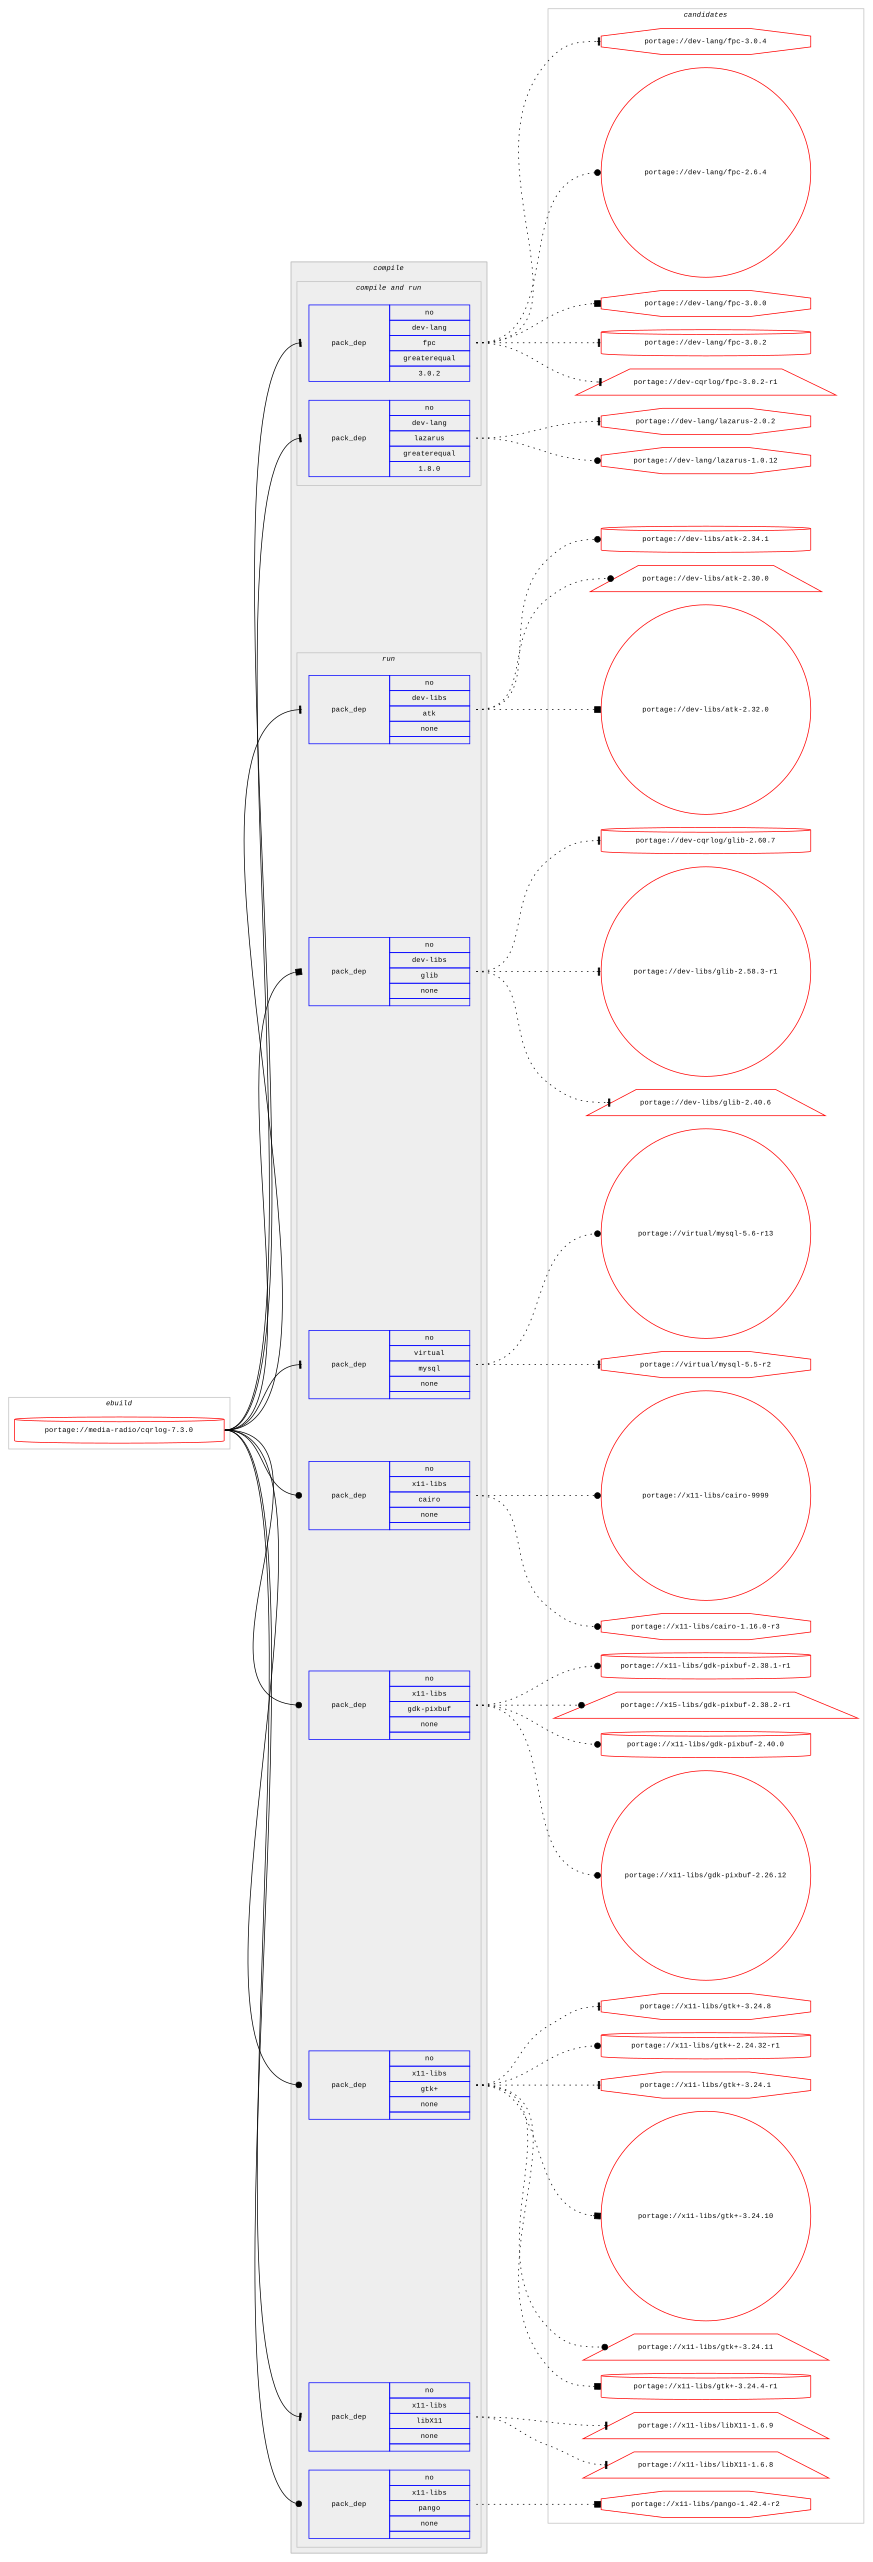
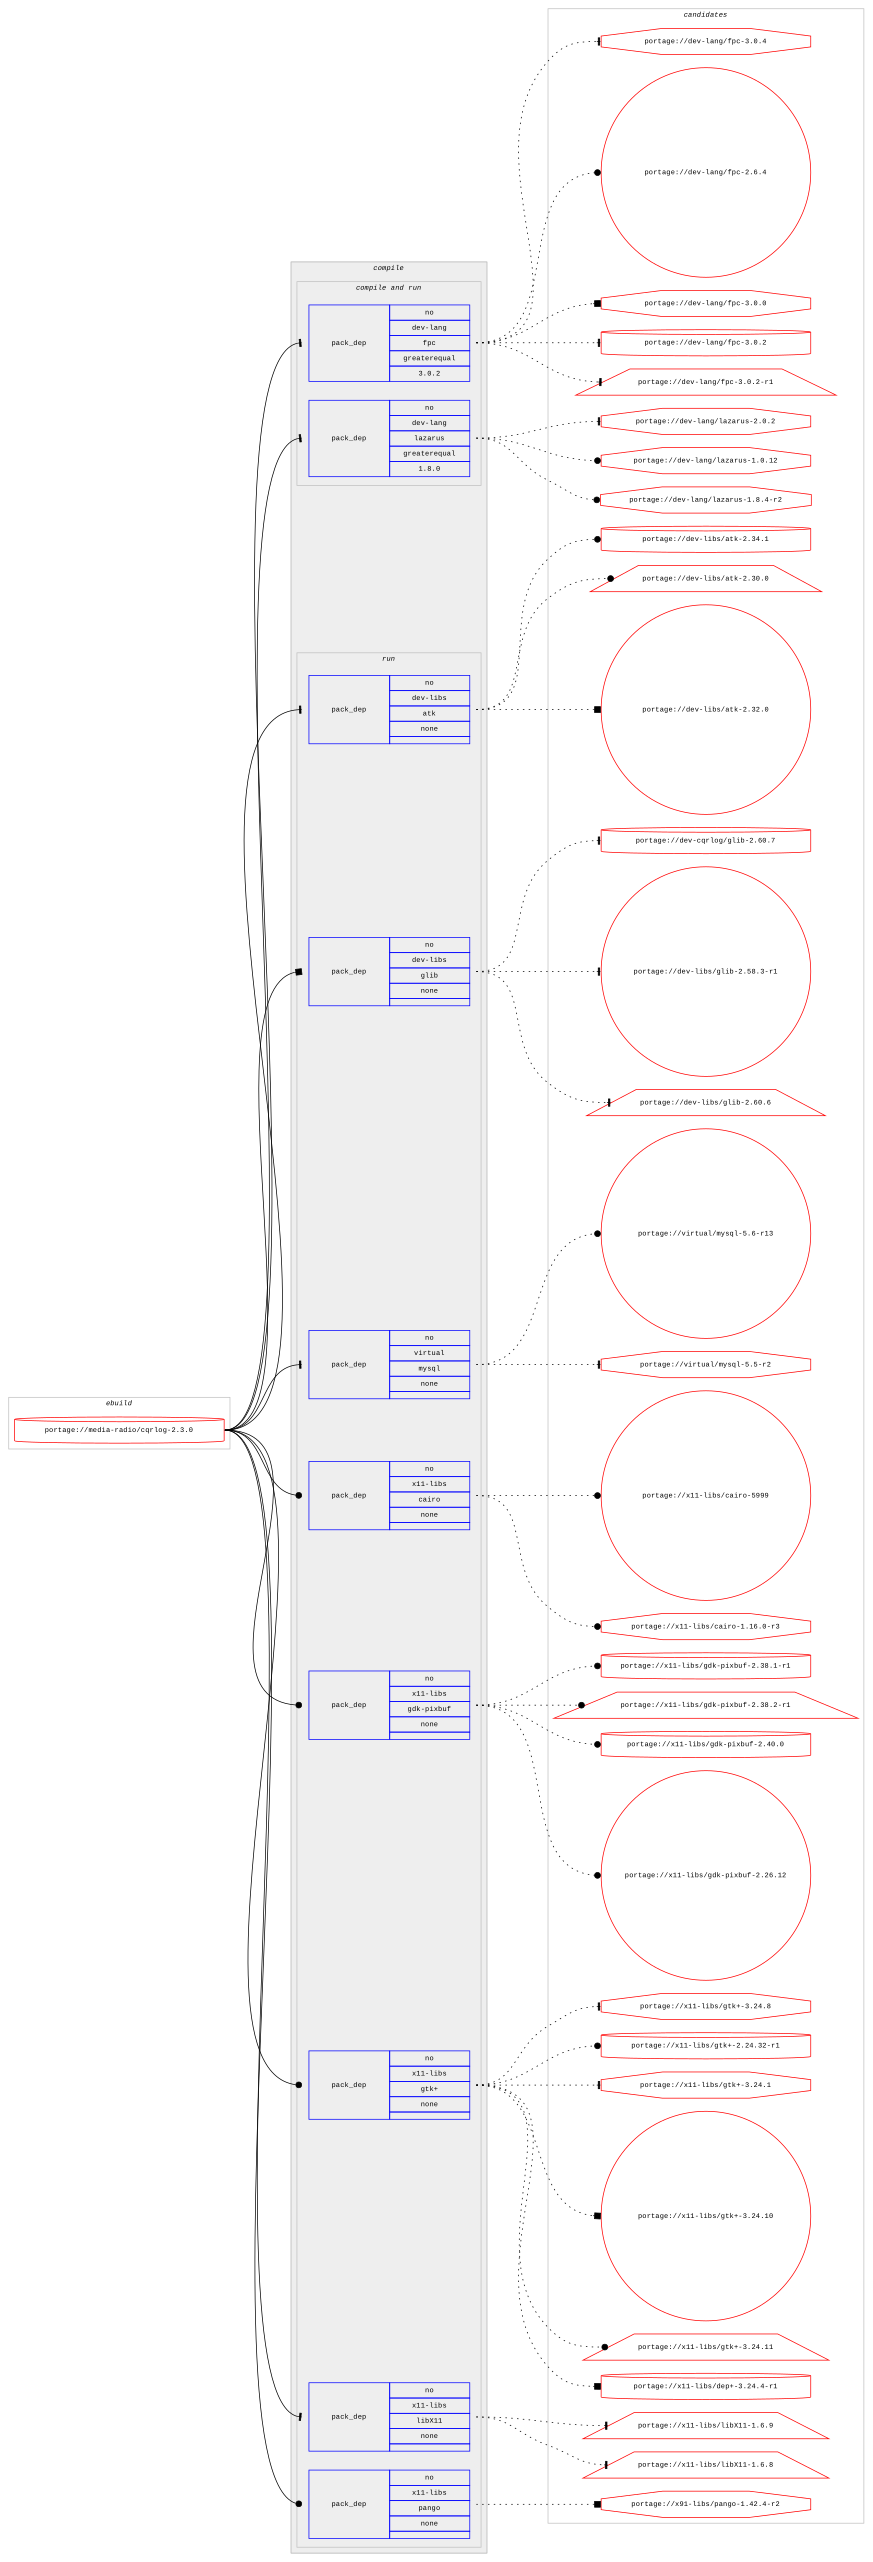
node "portage://dev-cqrlog/fpc-3.0.2-r1": label "portage://dev-cqrlog/fpc-3.0.2-r1" -> "portage://dev-lang/fpc-3.0.2-r1"
node "portage://dev-lang/lazarus-1.8.4-r2": added
node "portage://dev-libs/glib-2.40.6": label "portage://dev-libs/glib-2.40.6" -> "portage://dev-libs/glib-2.60.6"
node "portage://media-radio/cqrlog-7.3.0": label "portage://media-radio/cqrlog-7.3.0" -> "portage://media-radio/cqrlog-2.3.0"
node "portage://x11-libs/cairo-9999": label "portage://x11-libs/cairo-9999" -> "portage://x11-libs/cairo-5999"
node "portage://x15-libs/gdk-pixbuf-2.38.2-r1": label "portage://x15-libs/gdk-pixbuf-2.38.2-r1" -> "portage://x11-libs/gdk-pixbuf-2.38.2-r1"
node "portage://x11-libs/gtk+-3.24.4-r1": label "portage://x11-libs/gtk+-3.24.4-r1" -> "portage://x11-libs/dep+-3.24.4-r1"
node "portage://x11-libs/pango-1.42.4-r2": label "portage://x11-libs/pango-1.42.4-r2" -> "portage://x91-libs/pango-1.42.4-r2"
